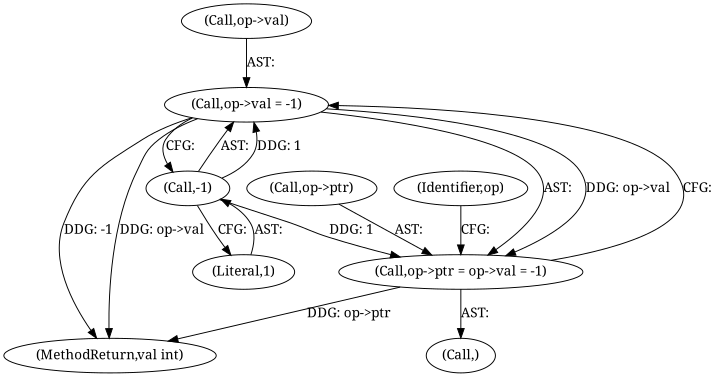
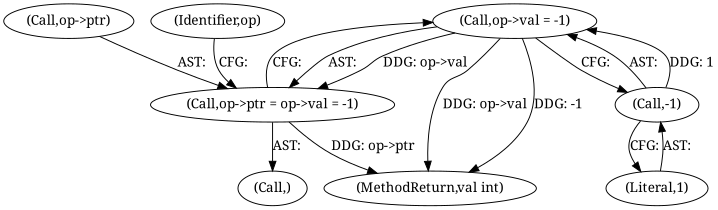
node "(Call,op->val)": removed
edge "(Call,-1)" -> "(Call,op->ptr = op->val = -1)": removed, label "DDG: 1"
